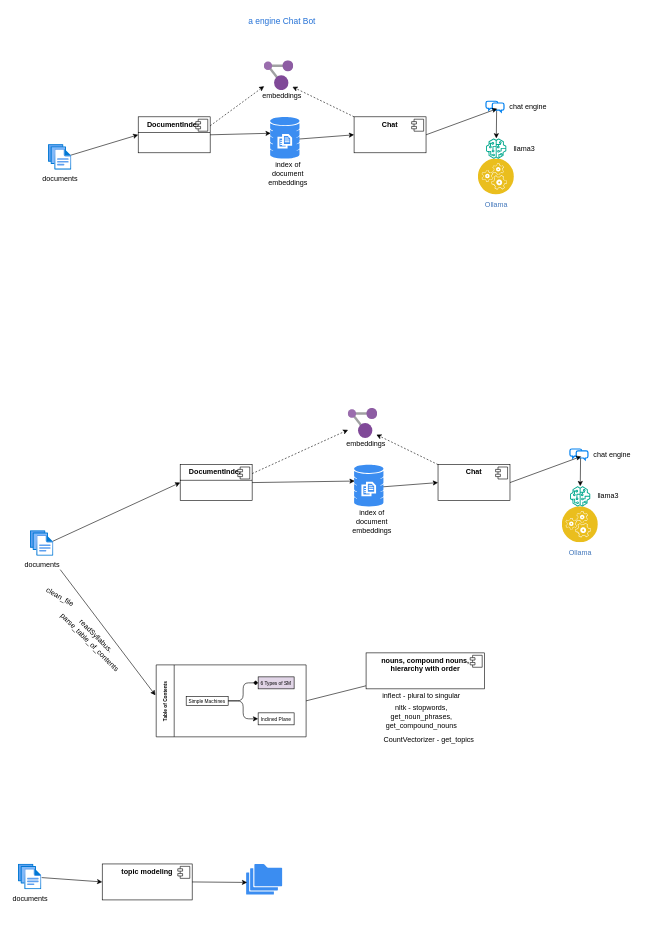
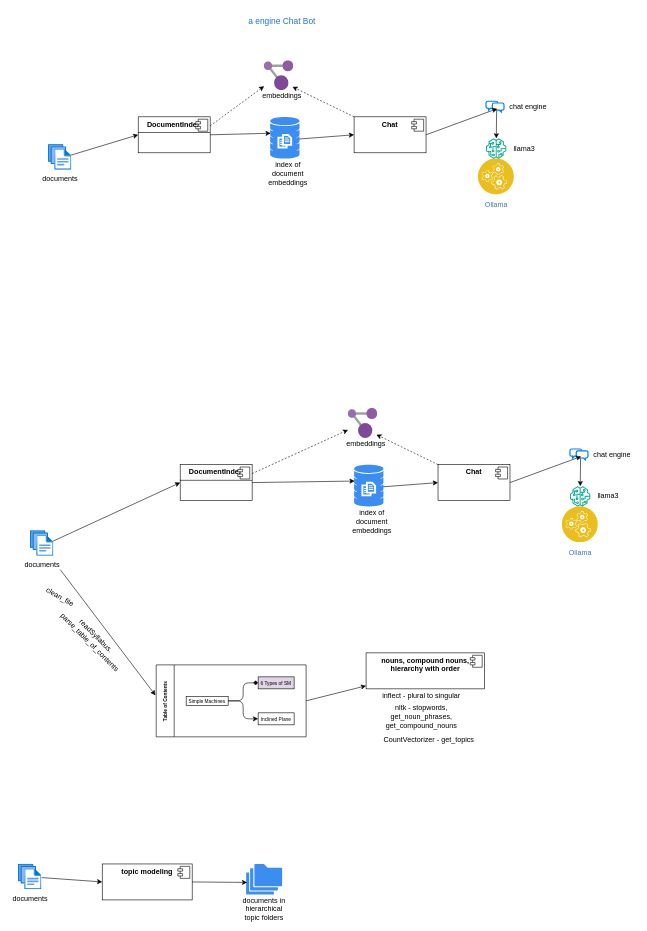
edge "nouns, compound nouns, hierarchy with order" -- "Table of Contents": arrowhead none -> classic
node "documents in hierarchical topic folders": added
